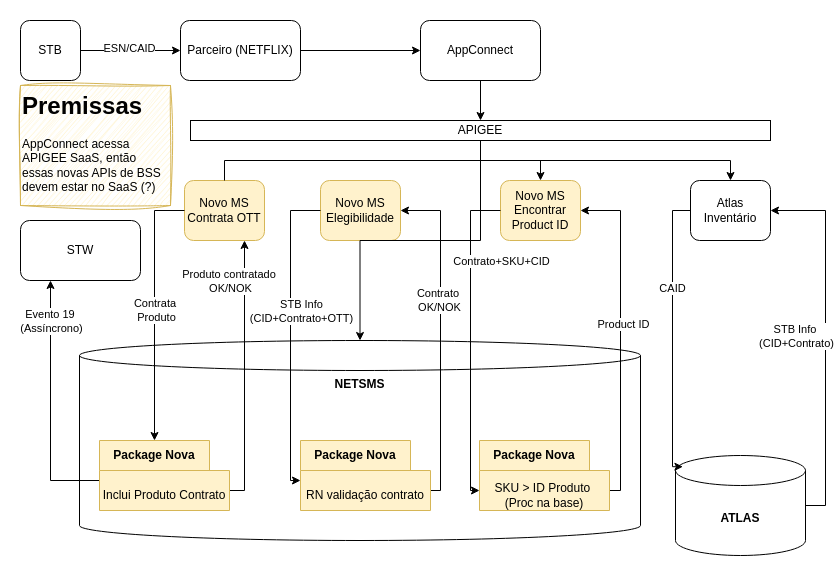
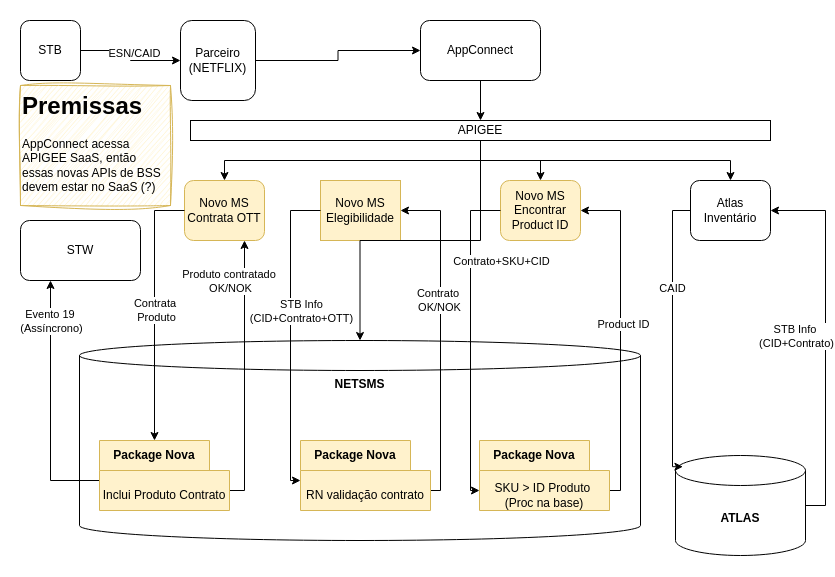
node "Parceiro (NETFLIX)": size 120x60 -> 75x80
edge "APIGEE" -- "Novo MS Contrata OTT": arrowhead none -> classic
node "Novo MS Elegibilidade": shape rounded rectangle -> rectangle
